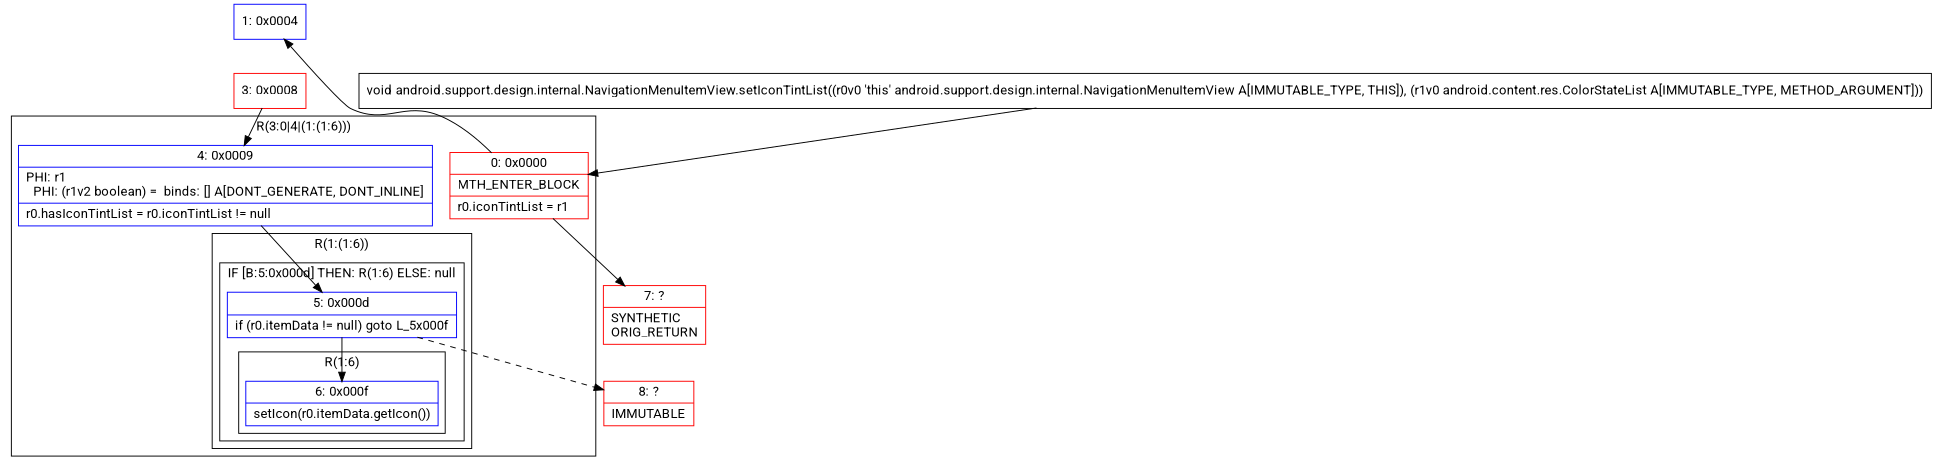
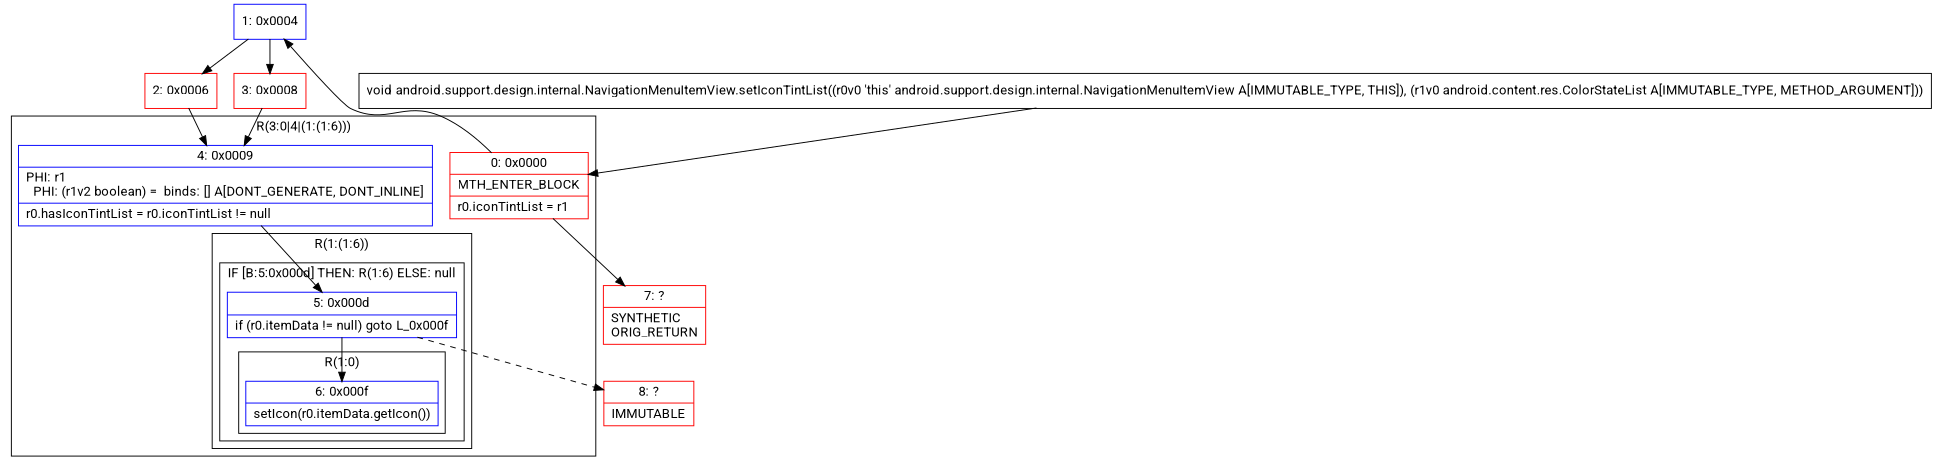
edge "1: 0x0004" -> "3: 0x0008": added
node "2: 0x0006": added
node "5: 0x000d": text "if (r0.itemData != null) goto L_5x000f" -> "if (r0.itemData != null) goto L_0x000f"
cluster "R(1:6)": label "R(1:6)" -> "R(1:0)"
